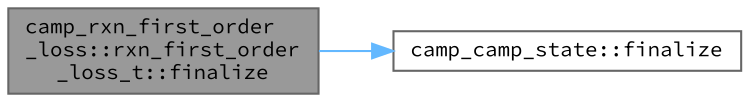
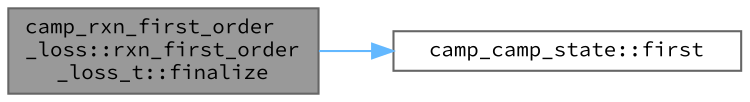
node "camp_camp_state::finalize": label "camp_camp_state::finalize" -> "camp_camp_state::first"
